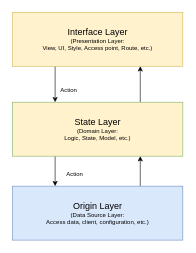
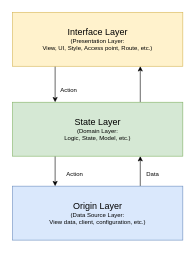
node "State Layer (Domain Layer: Logic, State, Model, etc.)": fillcolor #fff2cc -> #d5e8d4
node "Data": added
node "Origin Layer (Data Source Layer: Access data, client, configuration, etc.)": label "Origin Layer (Data Source Layer: Access data, client, configuration, etc.)" -> "Origin Layer (Data Source Layer: View data, client, configuration, etc.)"
